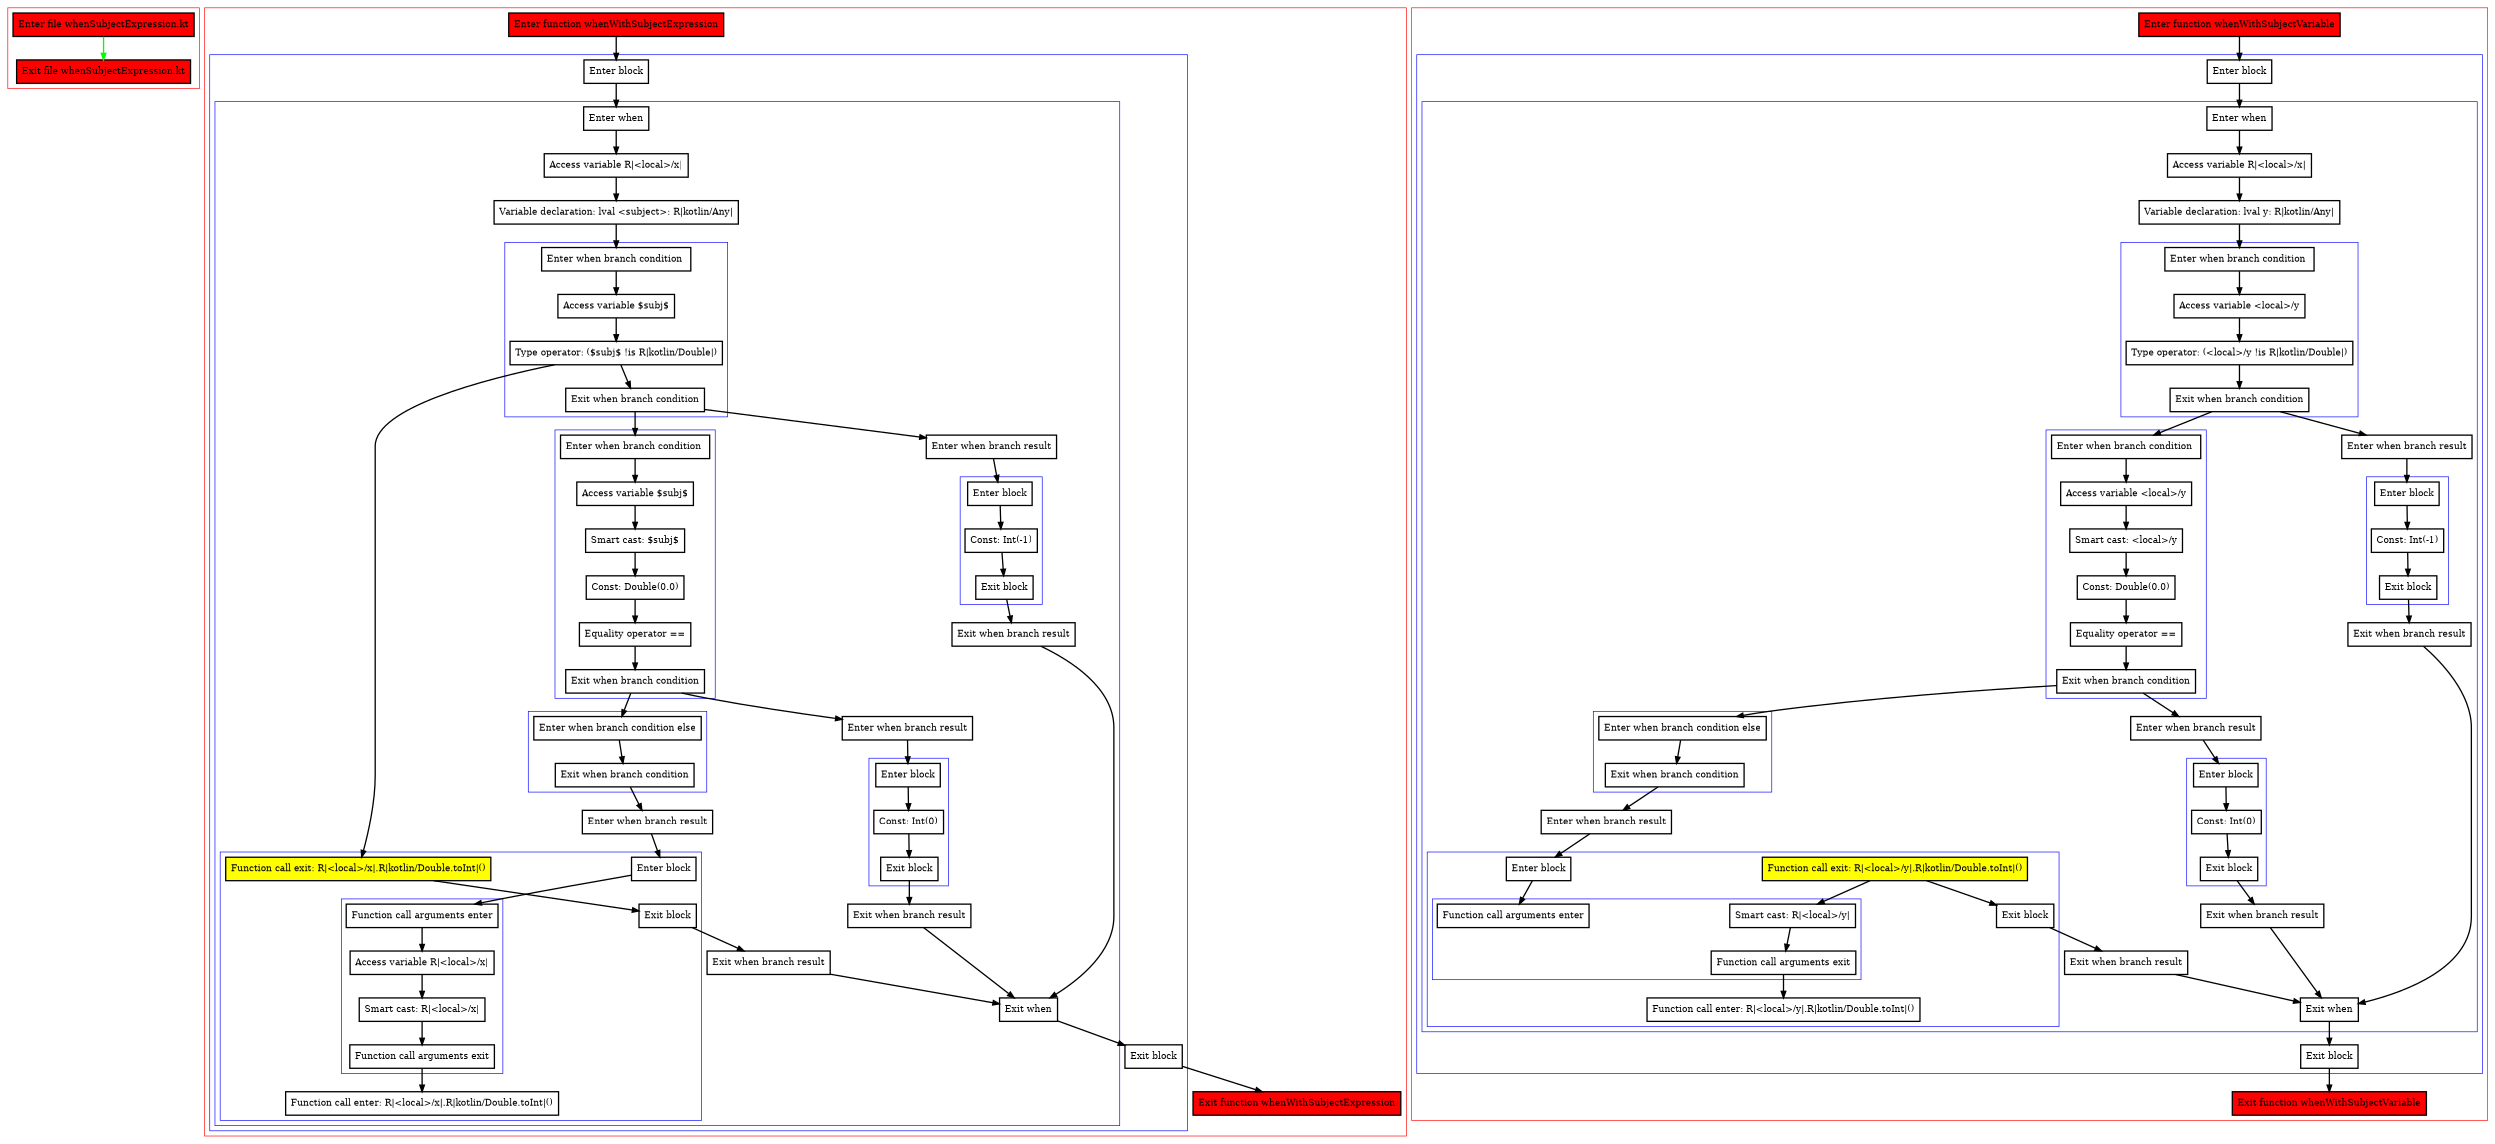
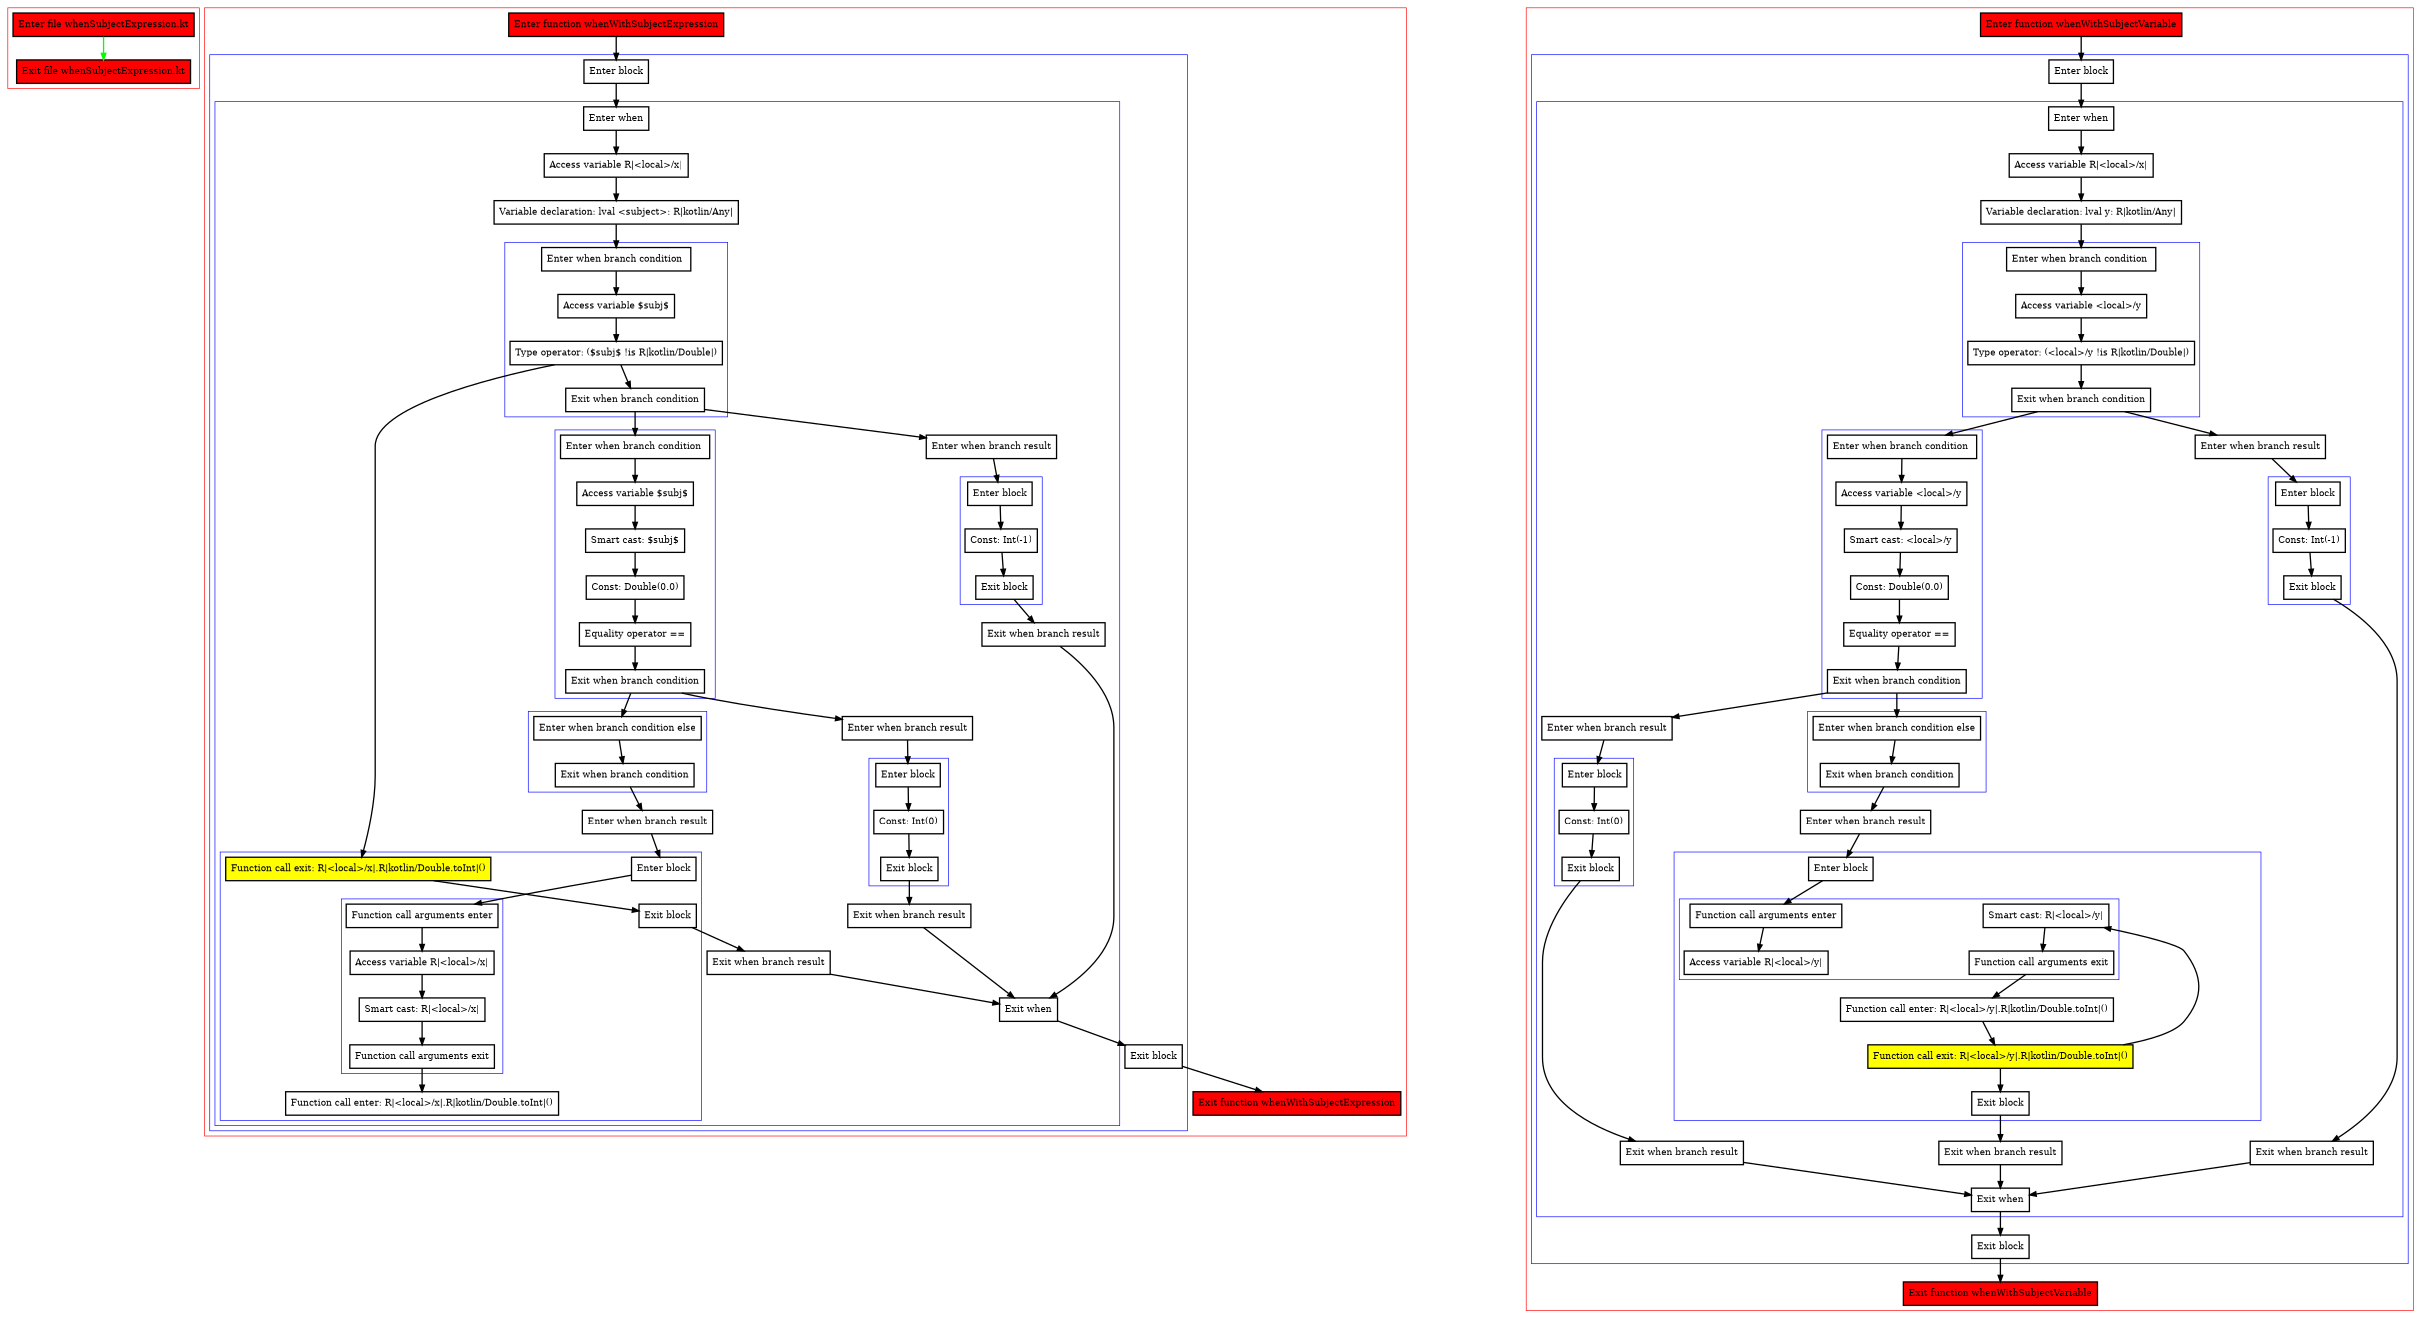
node "Access variable R|<local>/y|": added
edge "Function call enter: R|<local>/y|.R|kotlin/Double.toInt|()" -> "Function call exit: R|<local>/y|.R|kotlin/Double.toInt|()": added
